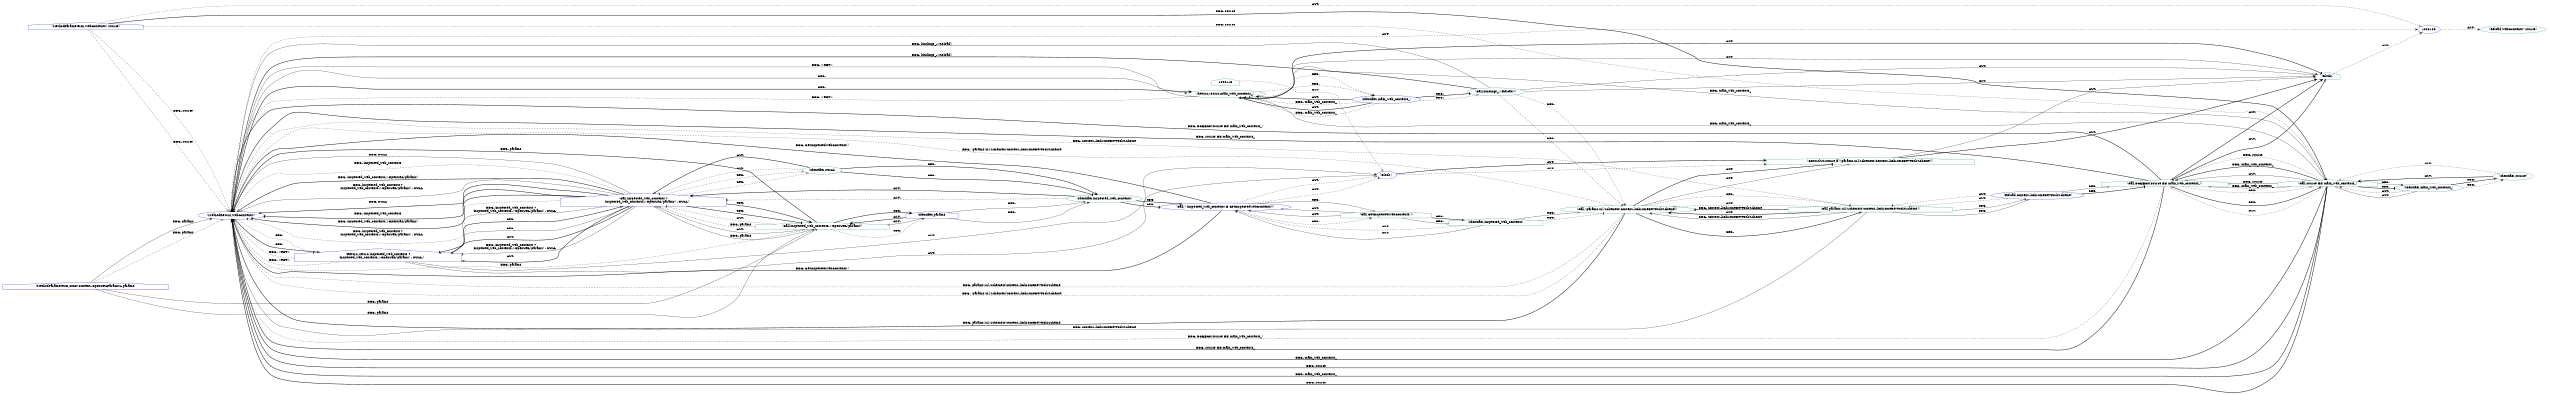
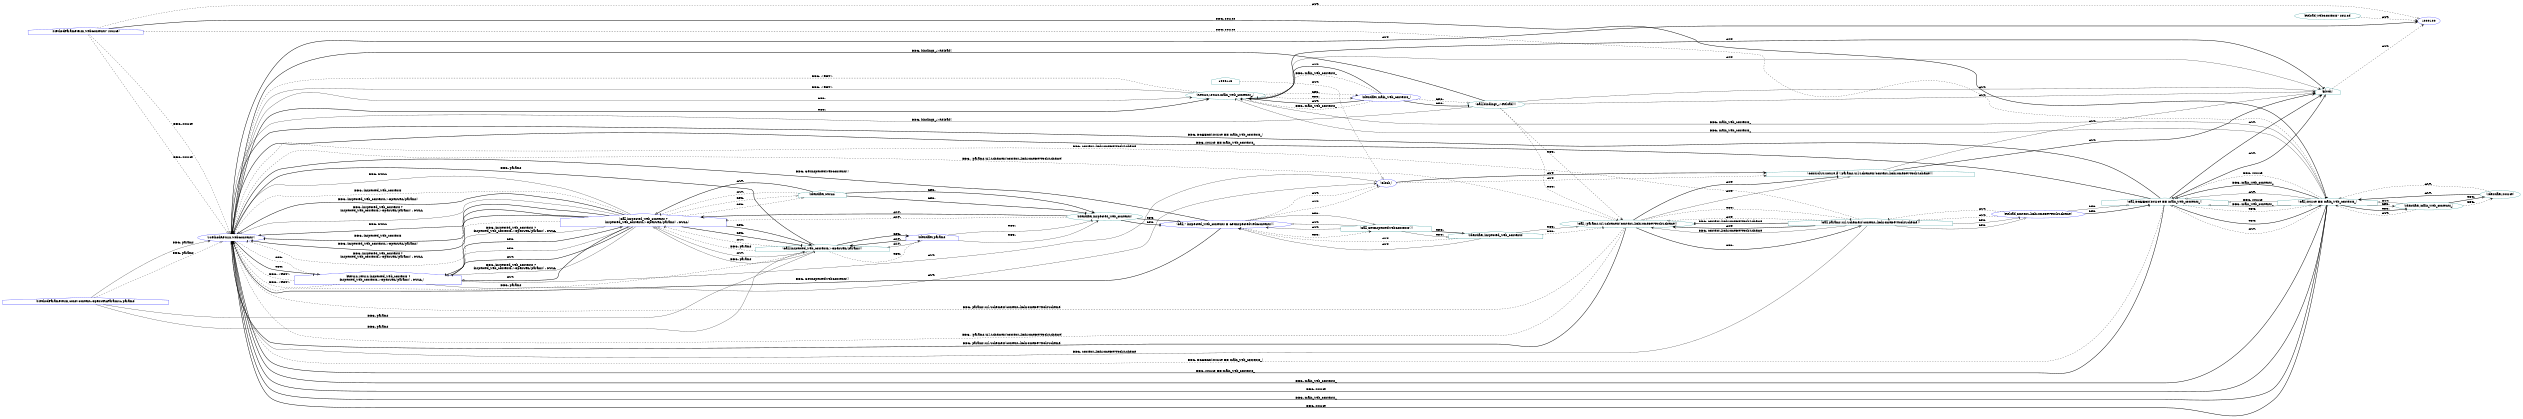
edge "1000100" -> "(Reload,WebContents* source)": reversed
edge "(MethodReturn,WebContents*)" -> "1000100": style dashed -> bold
node "(Identifier,NULL)": shape ellipse -> house
